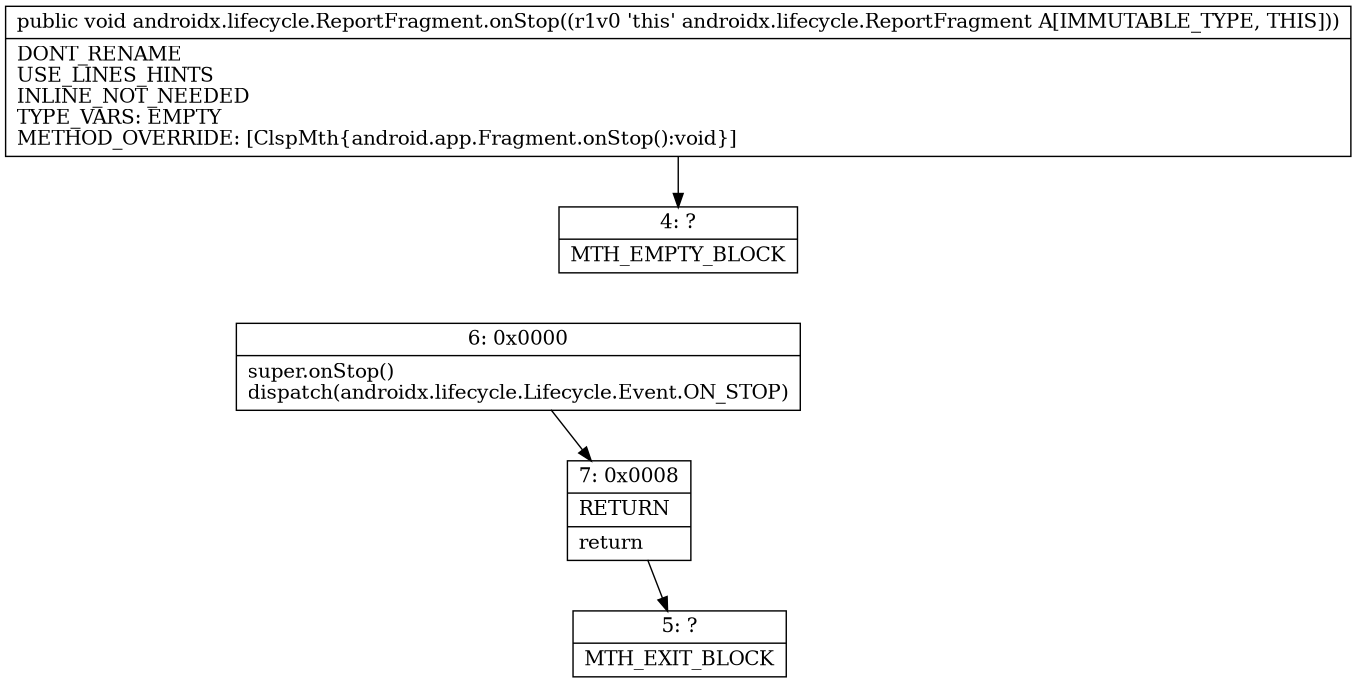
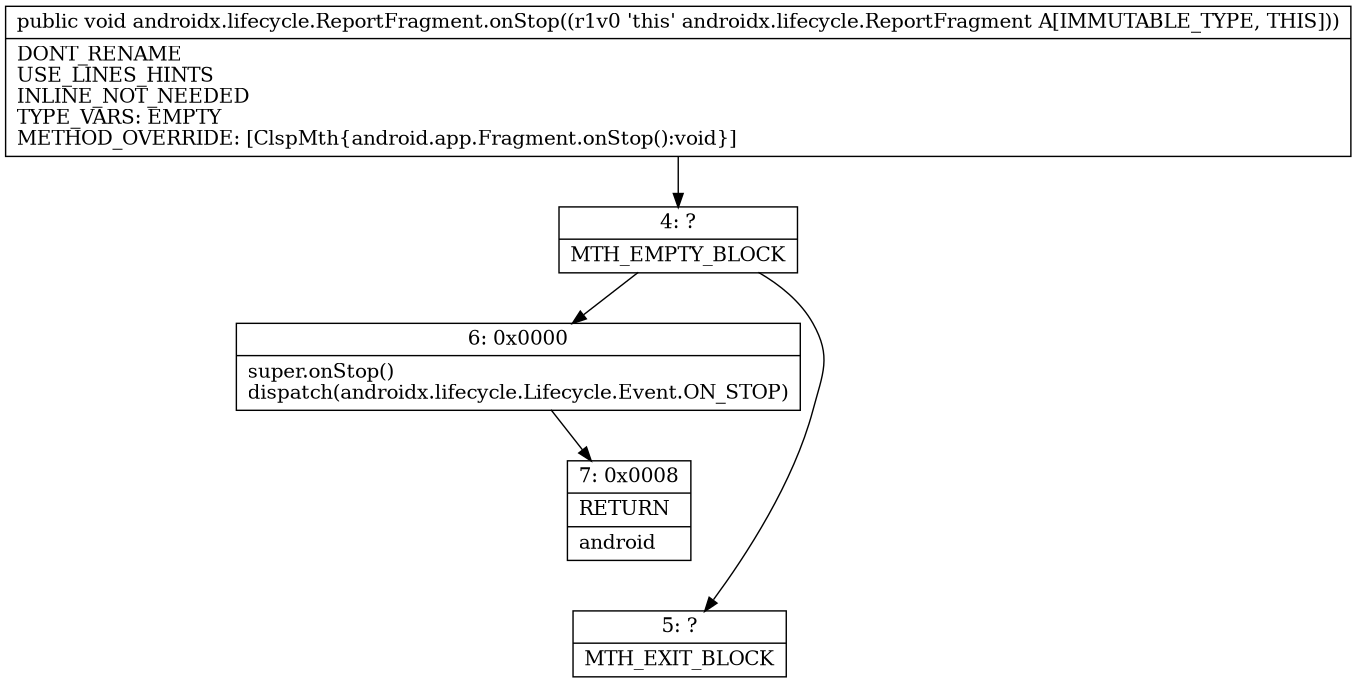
edge "4: ?" -> "6: 0x0000": added
node "7: 0x0008": text "return" -> "android"
edge "7: 0x0008" -> "5: ?": now "4: ?" -> "5: ?"
